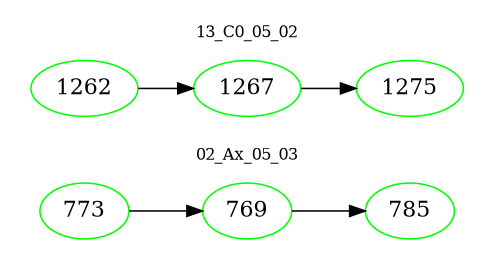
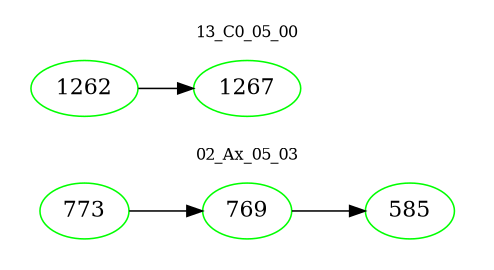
cluster "13_C0_05_02": label "13_C0_05_02" -> "13_C0_05_00"
node "1275": removed
node "785": label "785" -> "585"
